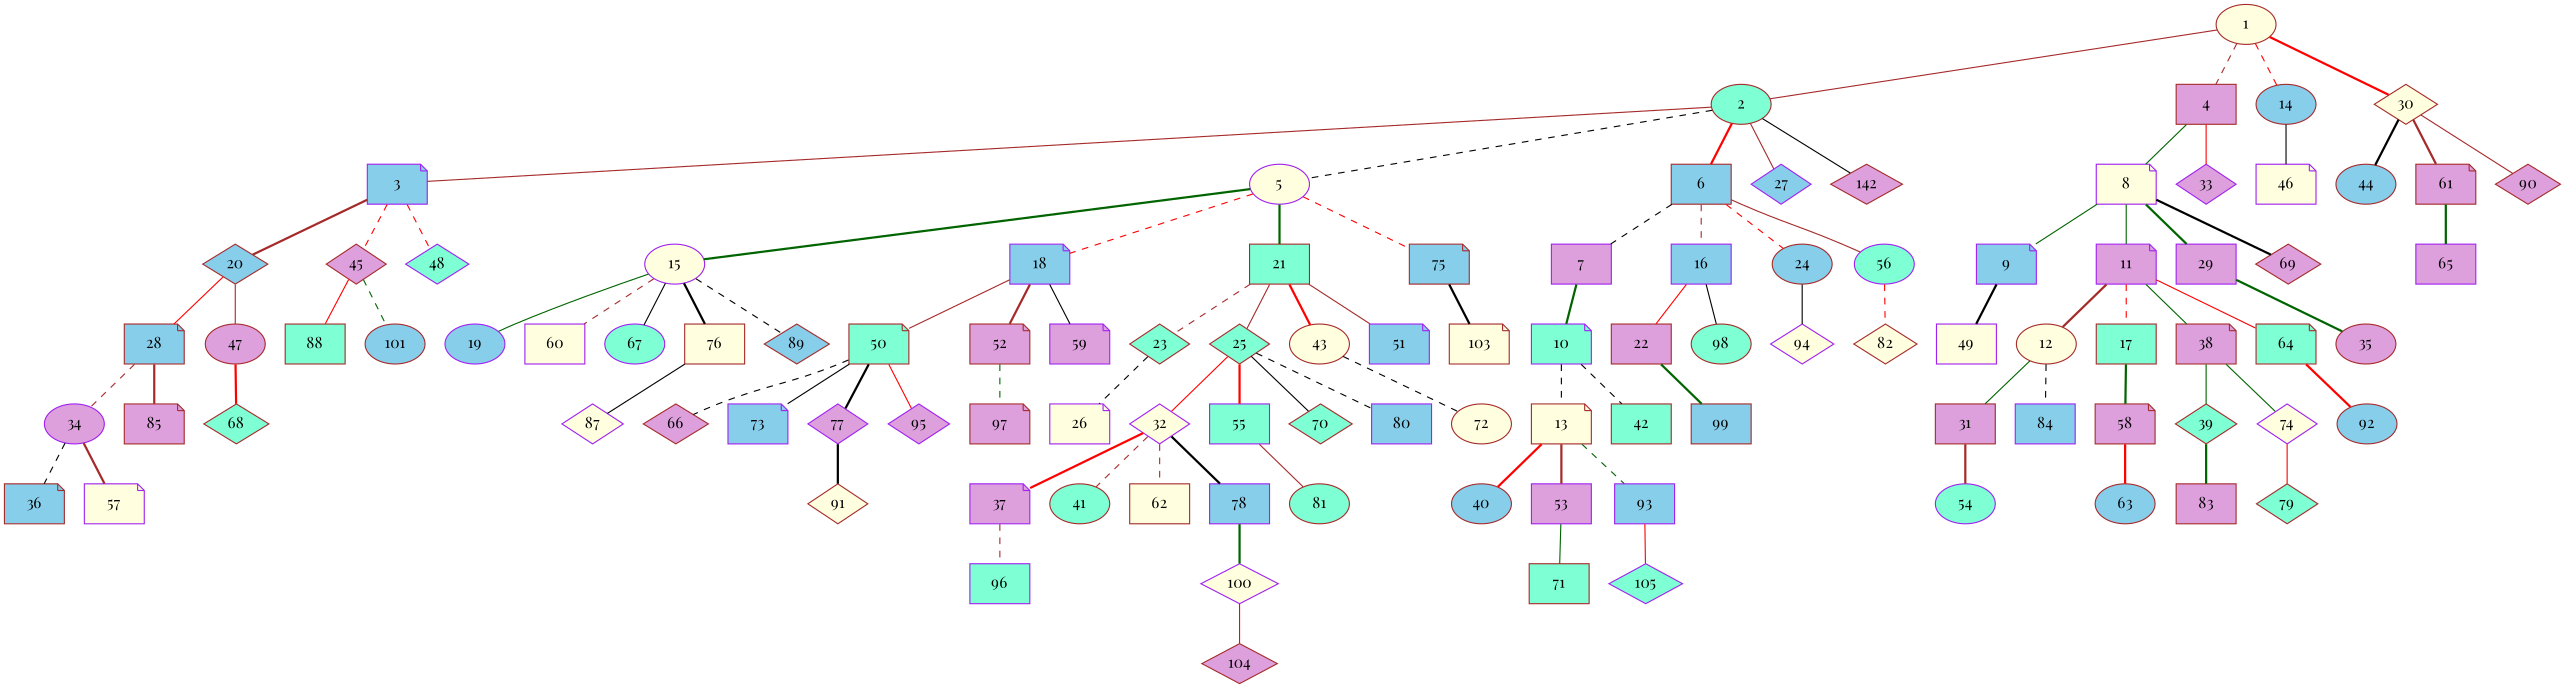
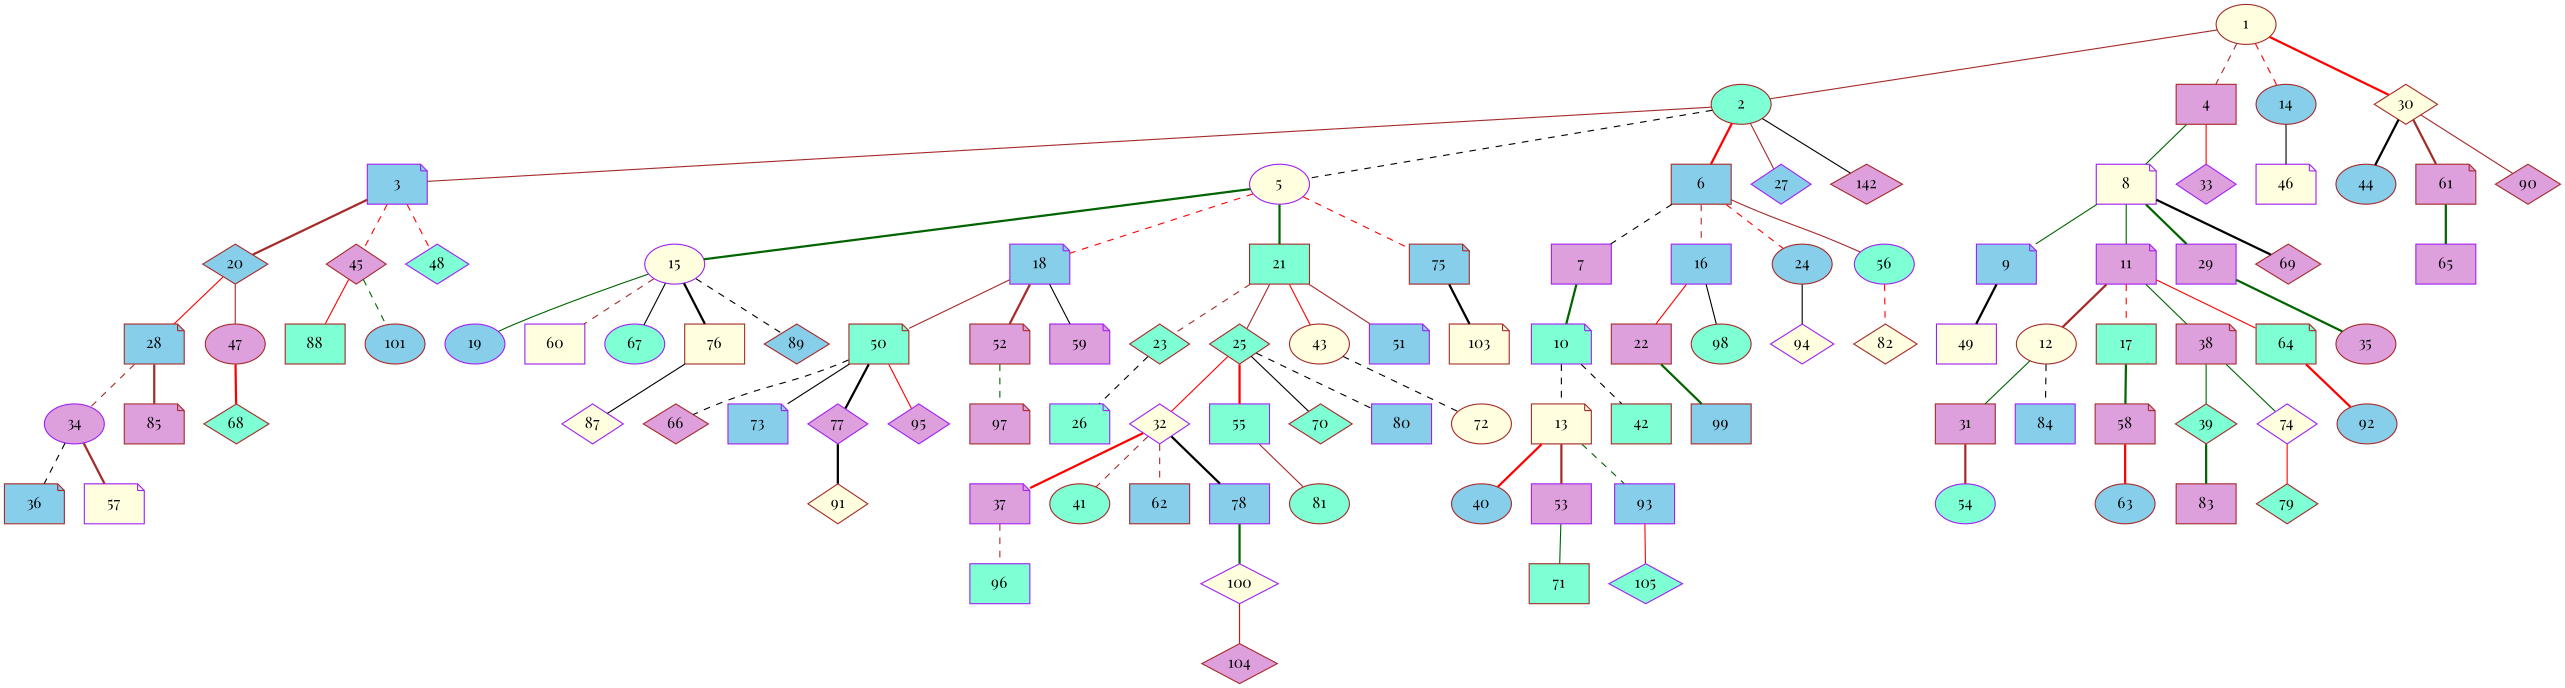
edge "21" -- "43": style bold -> solid
node "26": fillcolor lightyellow -> aquamarine
node "62": fillcolor lightyellow -> skyblue
